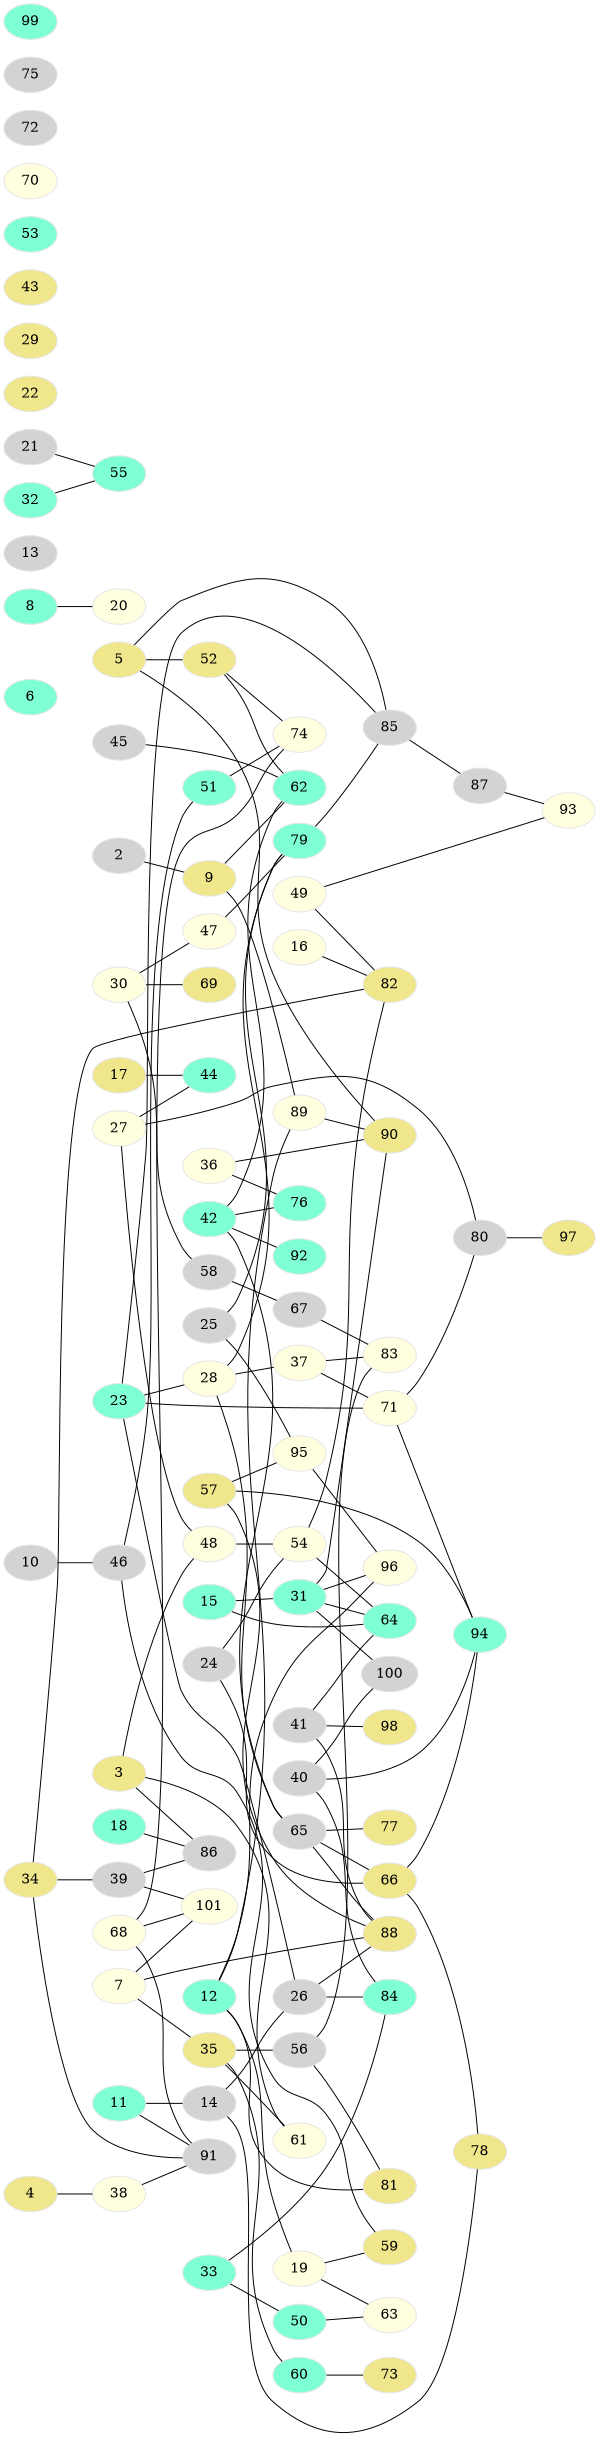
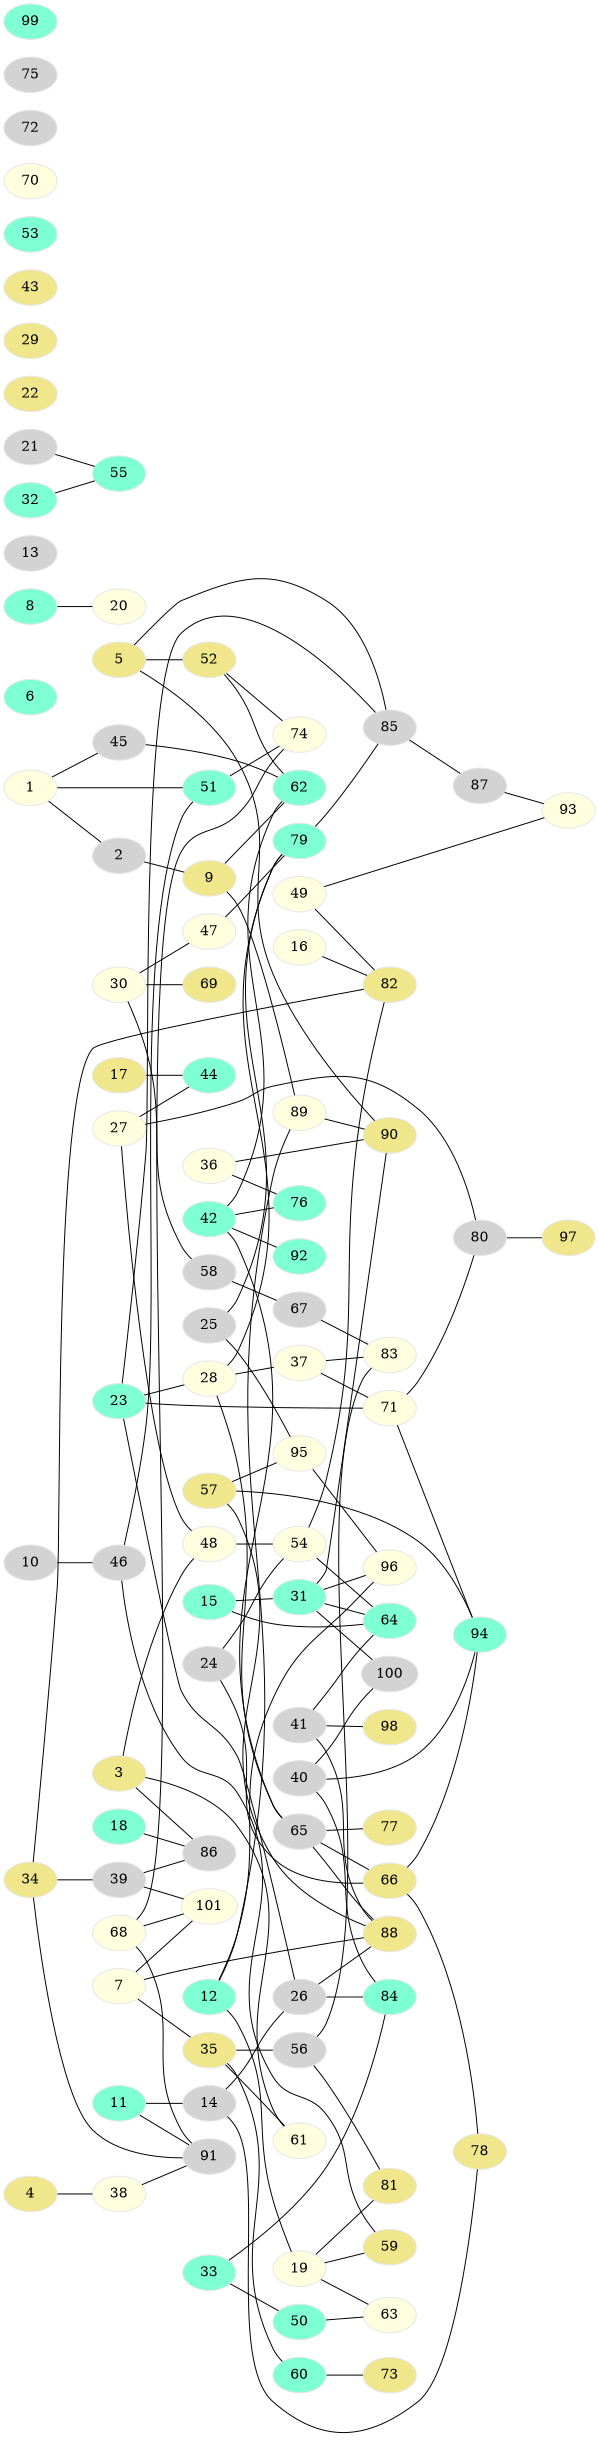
node "1": added
edge "12" -- "81": now "19" -- "81"
